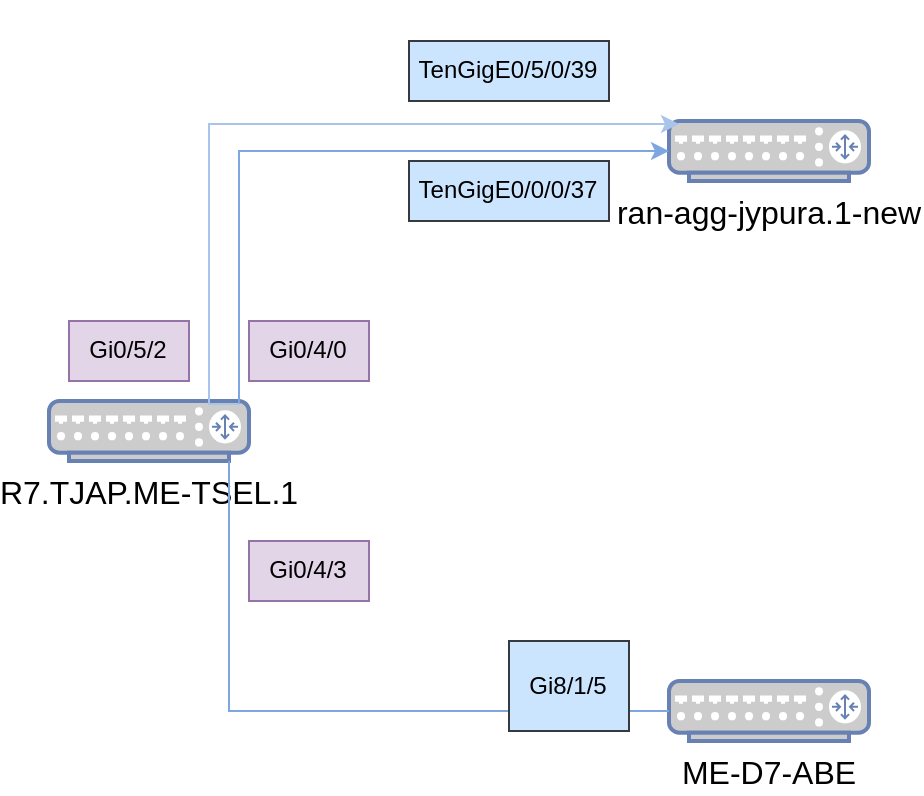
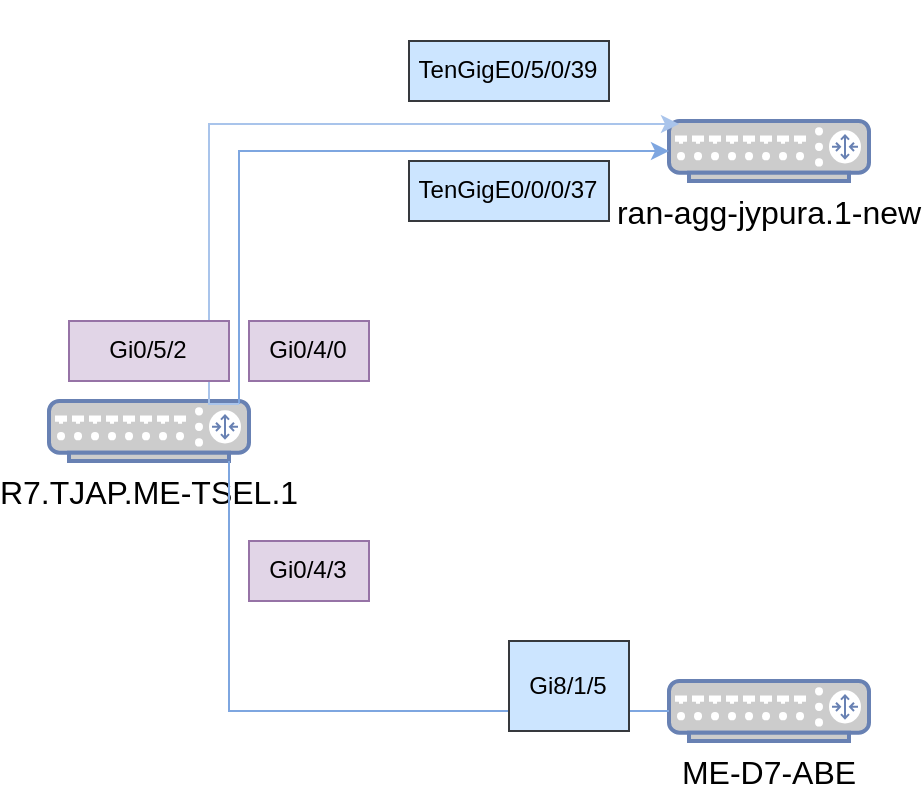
node "Gi0/5/2": size 120x60 -> 160x60
